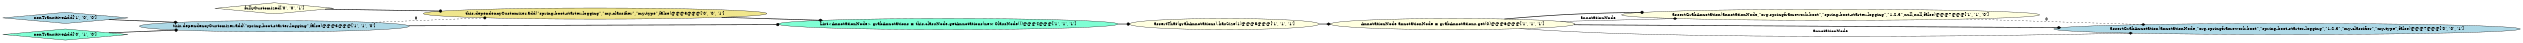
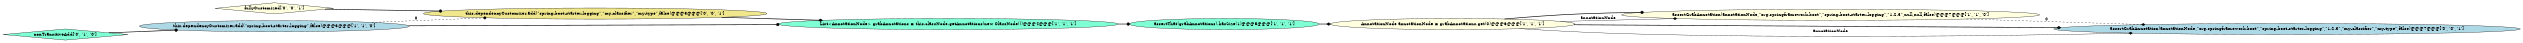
node "nonTransitiveAdd['1', '0', '0']": removed
node "assertThat(grabAnnotations).hasSize(1)@@@5@@@['1', '1', '1']": fillcolor lightyellow -> aquamarine
